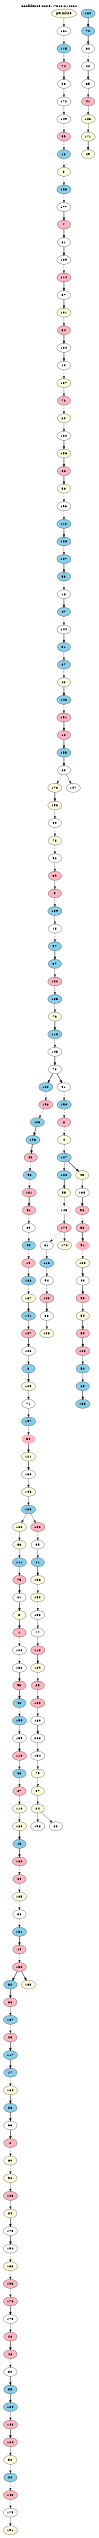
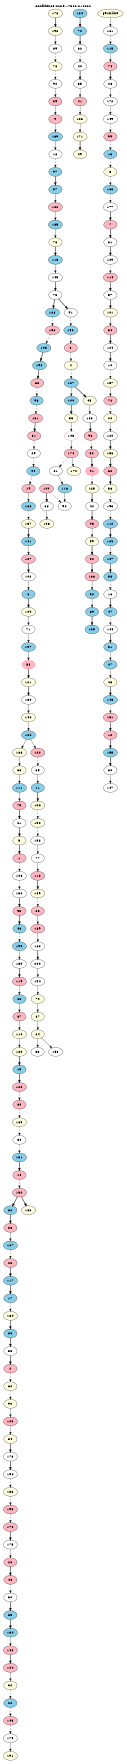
edge "80" -> "178": removed
edge "94" -> "140": reversed
